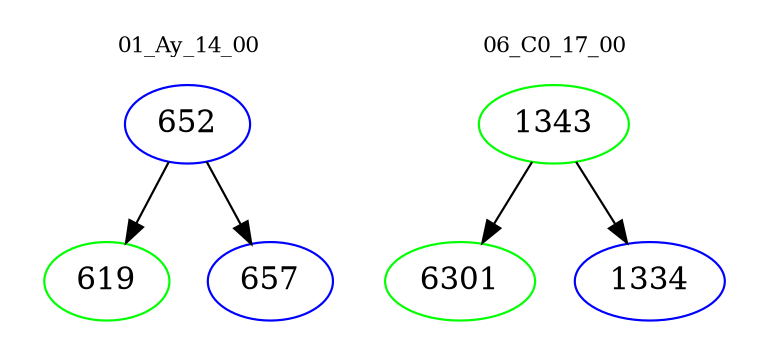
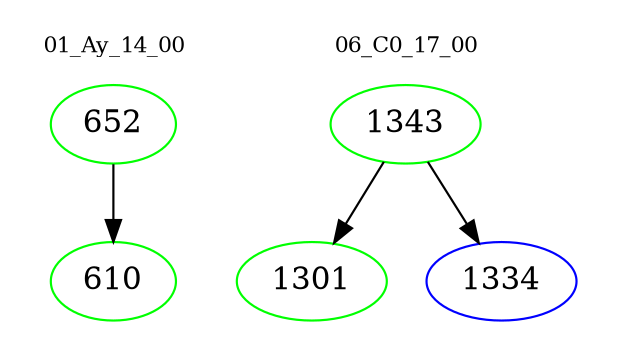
node "652": color blue -> green
node "619": label "619" -> "610"
node "657": removed
node "6301": label "6301" -> "1301"
